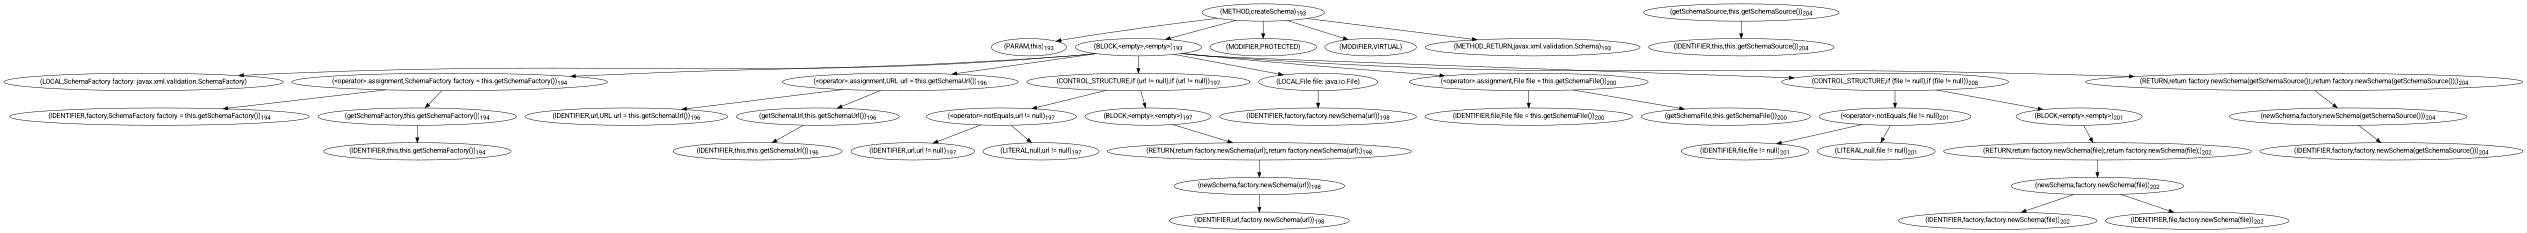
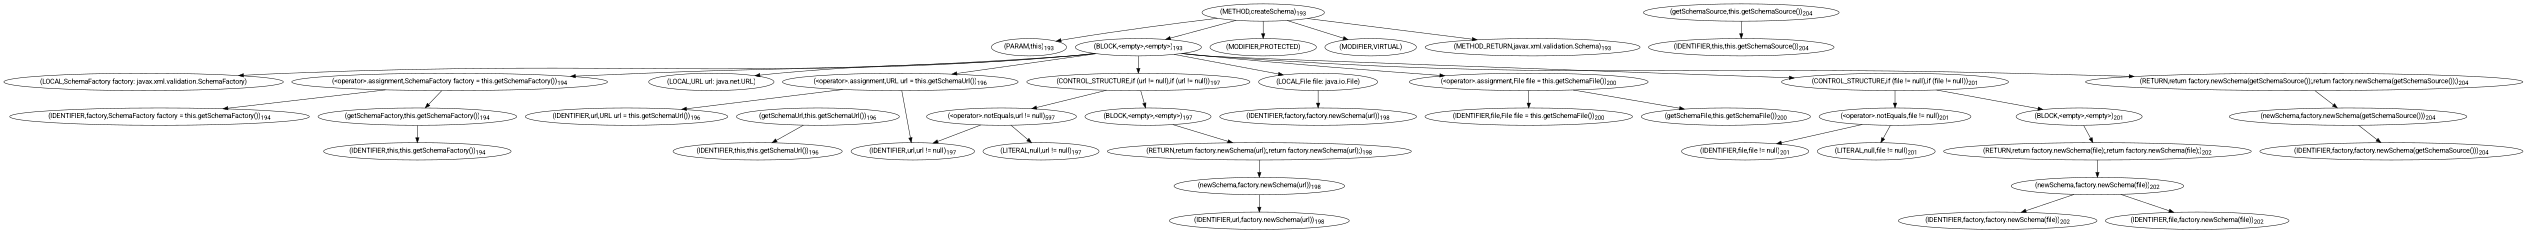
node "(CONTROL_STRUCTURE,if (file != null),if (file != null))": text "208" -> "201"
node "(LOCAL,URL url: java.net.URL)": added
edge "(<operator>.assignment,URL url = this.getSchemaUrl())" -> "(getSchemaUrl,this.getSchemaUrl())": now "(<operator>.assignment,URL url = this.getSchemaUrl())" -> "(IDENTIFIER,url,url != null)"
node "(<operator>.notEquals,url != null)": text "197" -> "597"
